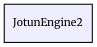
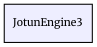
node "JotunEngine2": label "JotunEngine2" -> "JotunEngine3"
